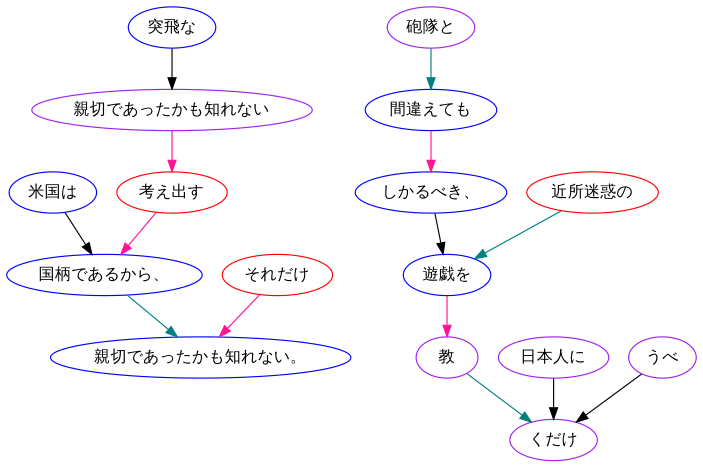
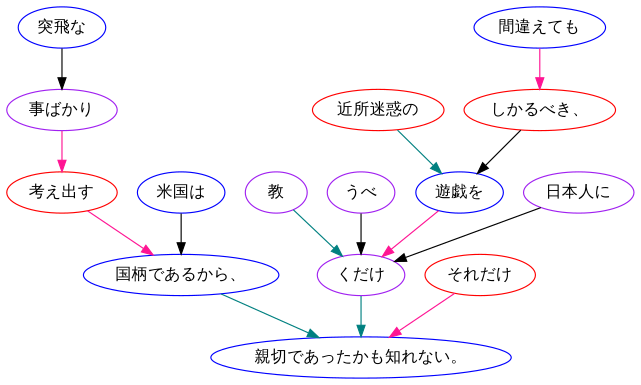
node "砲隊と": removed
node "親切であったかも知れない": label "親切であったかも知れない" -> "事ばかり"
node "しかるべき、": color blue -> red
edge "くだけ" -> "親切であったかも知れない。": added
edge "遊戯を" -> "教": now "遊戯を" -> "くだけ"
